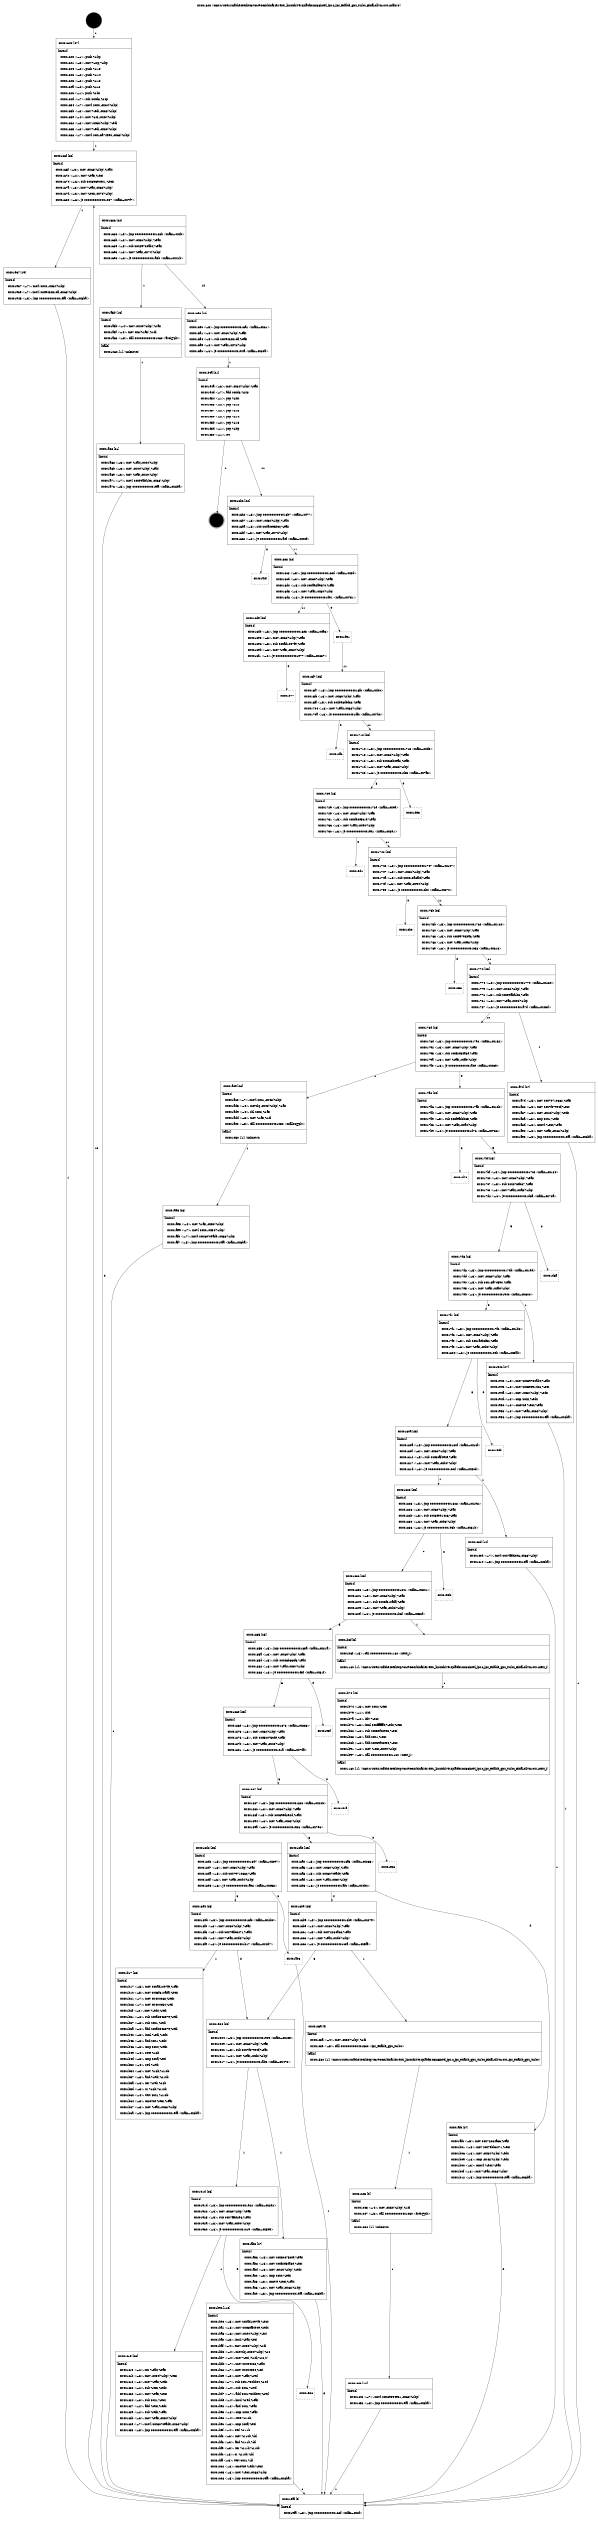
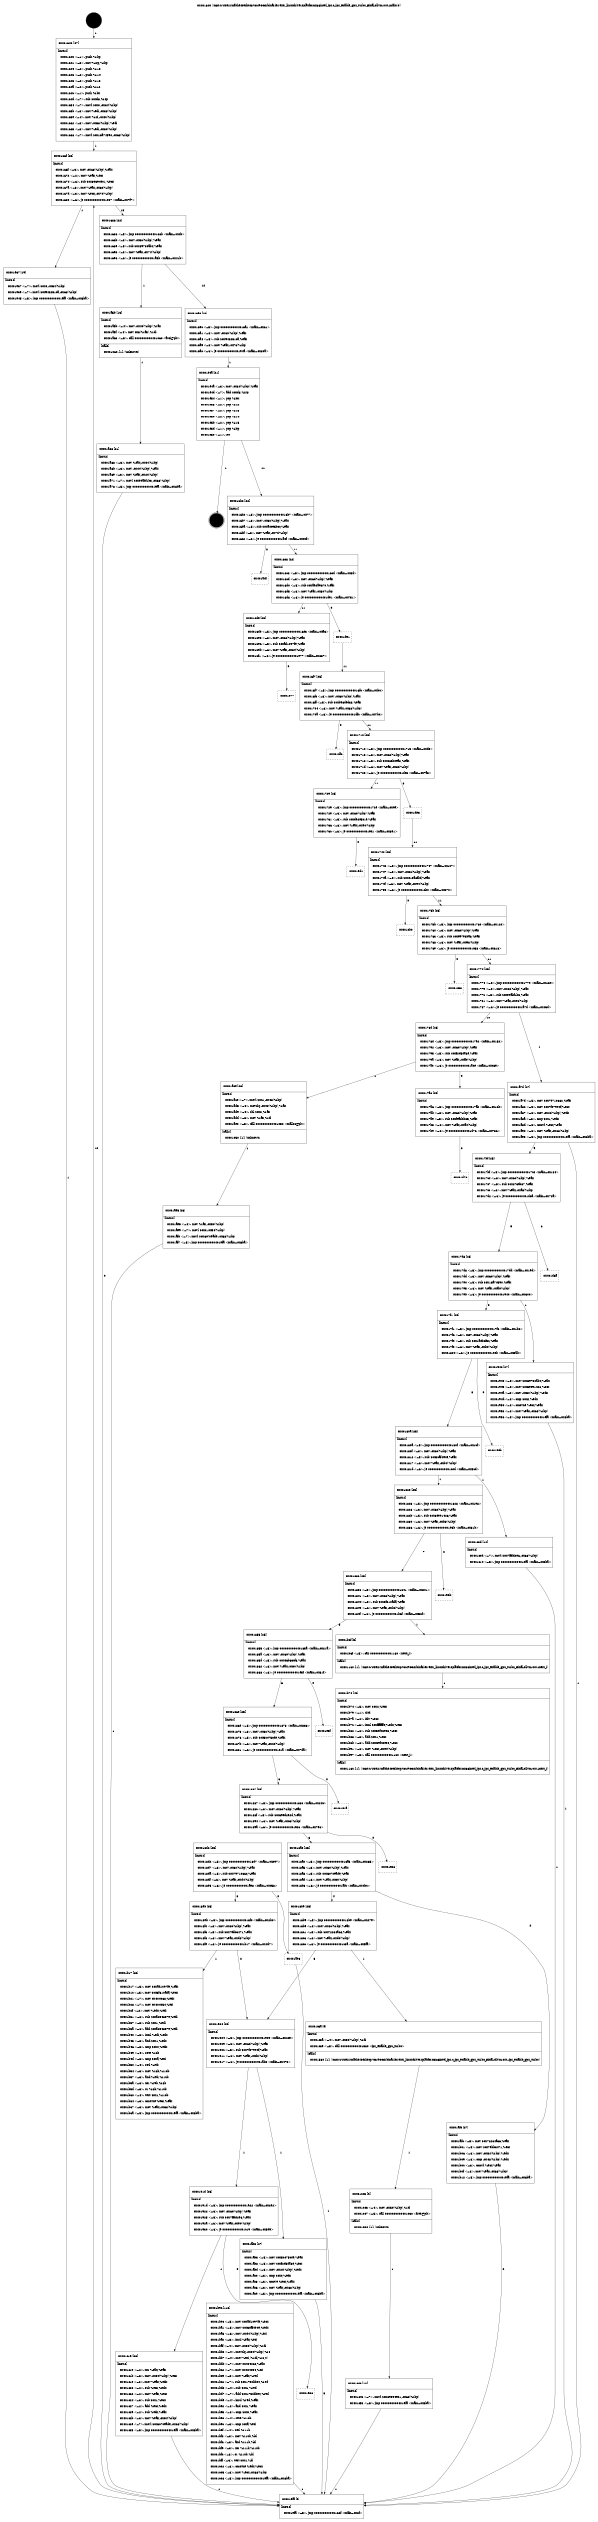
edge "0x40166f [23]" -> "0x401686 [22]": added, label "13"
edge "0x401710 [25]" -> "0x401729 [25]": label " 8" -> " 11"
edge "0x401729 [25]" -> "0x401742 [25]": now "0x401de3" -> "0x401742 [25]"
edge "0x4017a6 [25]" -> "0x4017bf [25]": now "0x401a7d [27]" -> "0x4017bf [25]"
edge "0x401c19 [33]" -> "0x401efa [5]": added, label "1"
